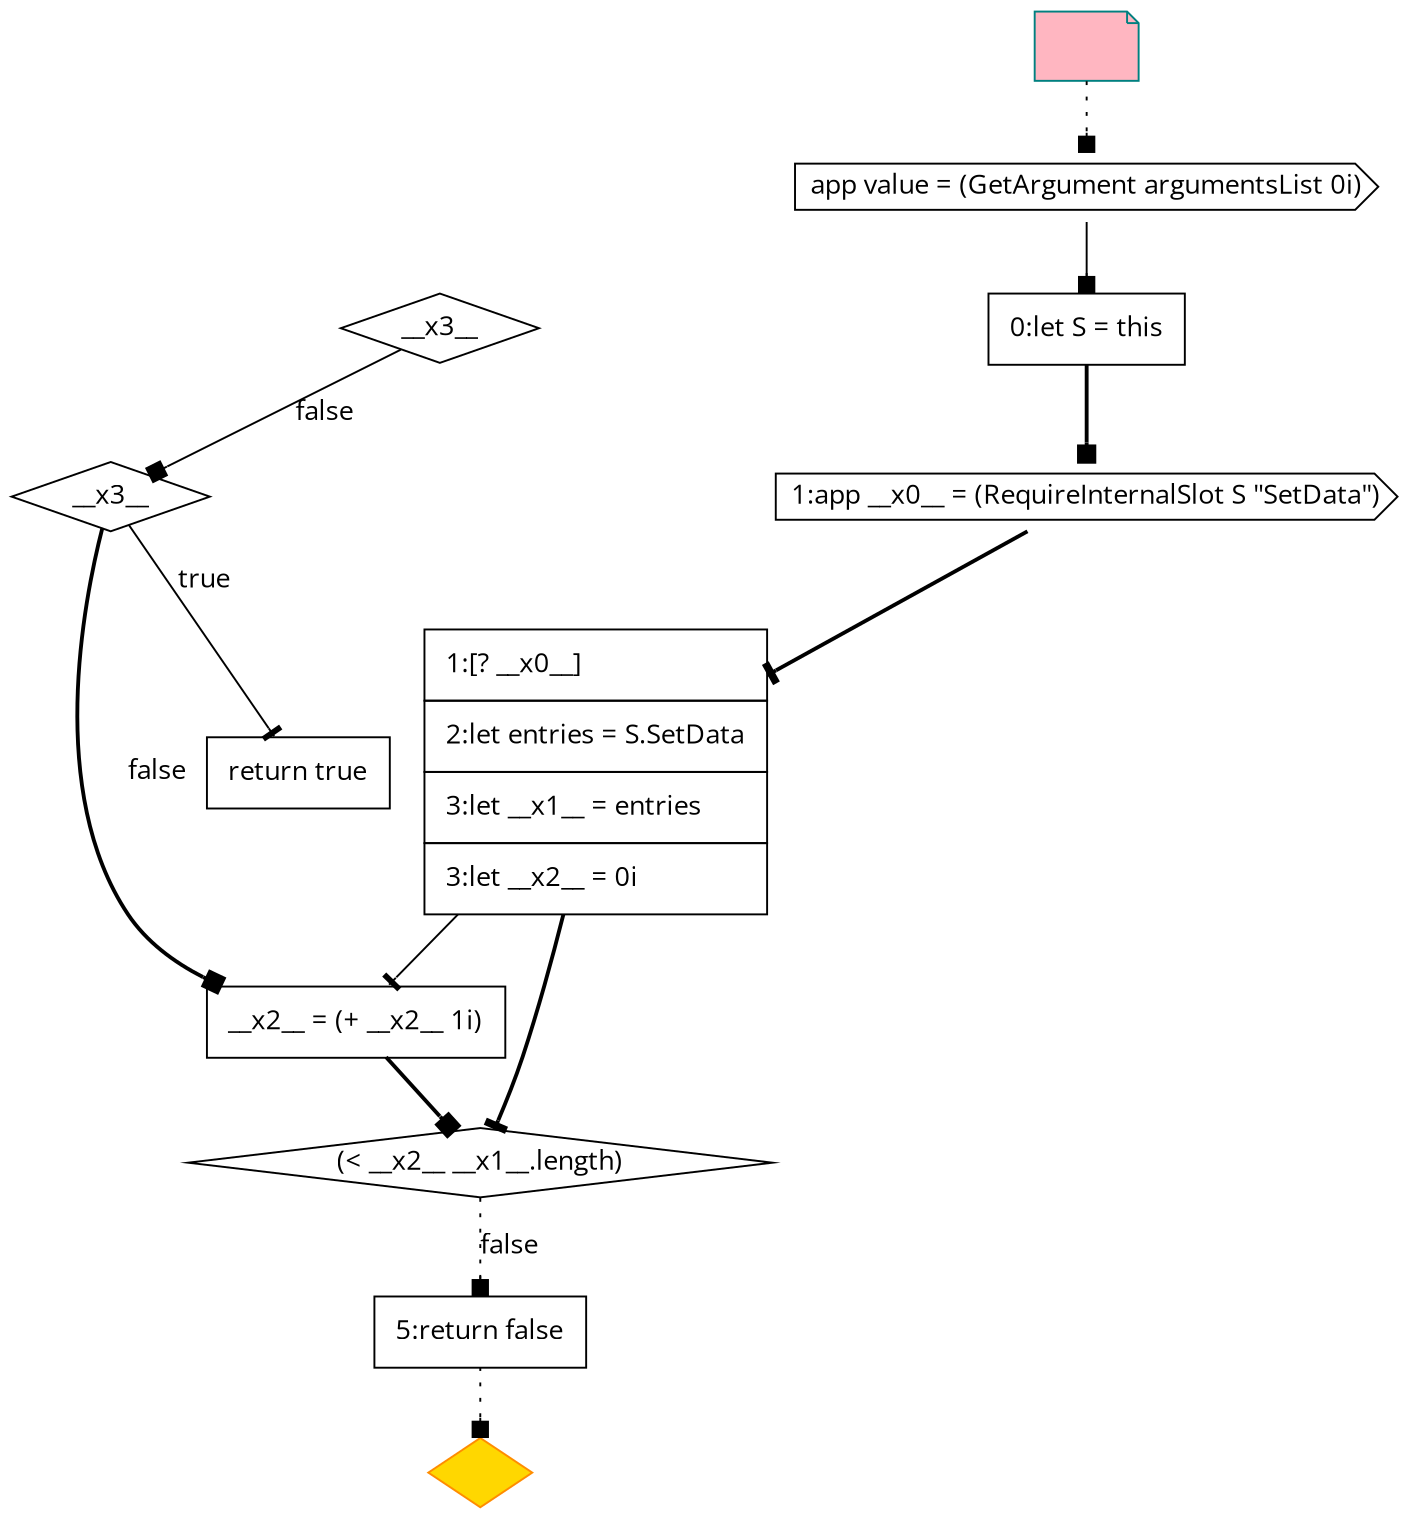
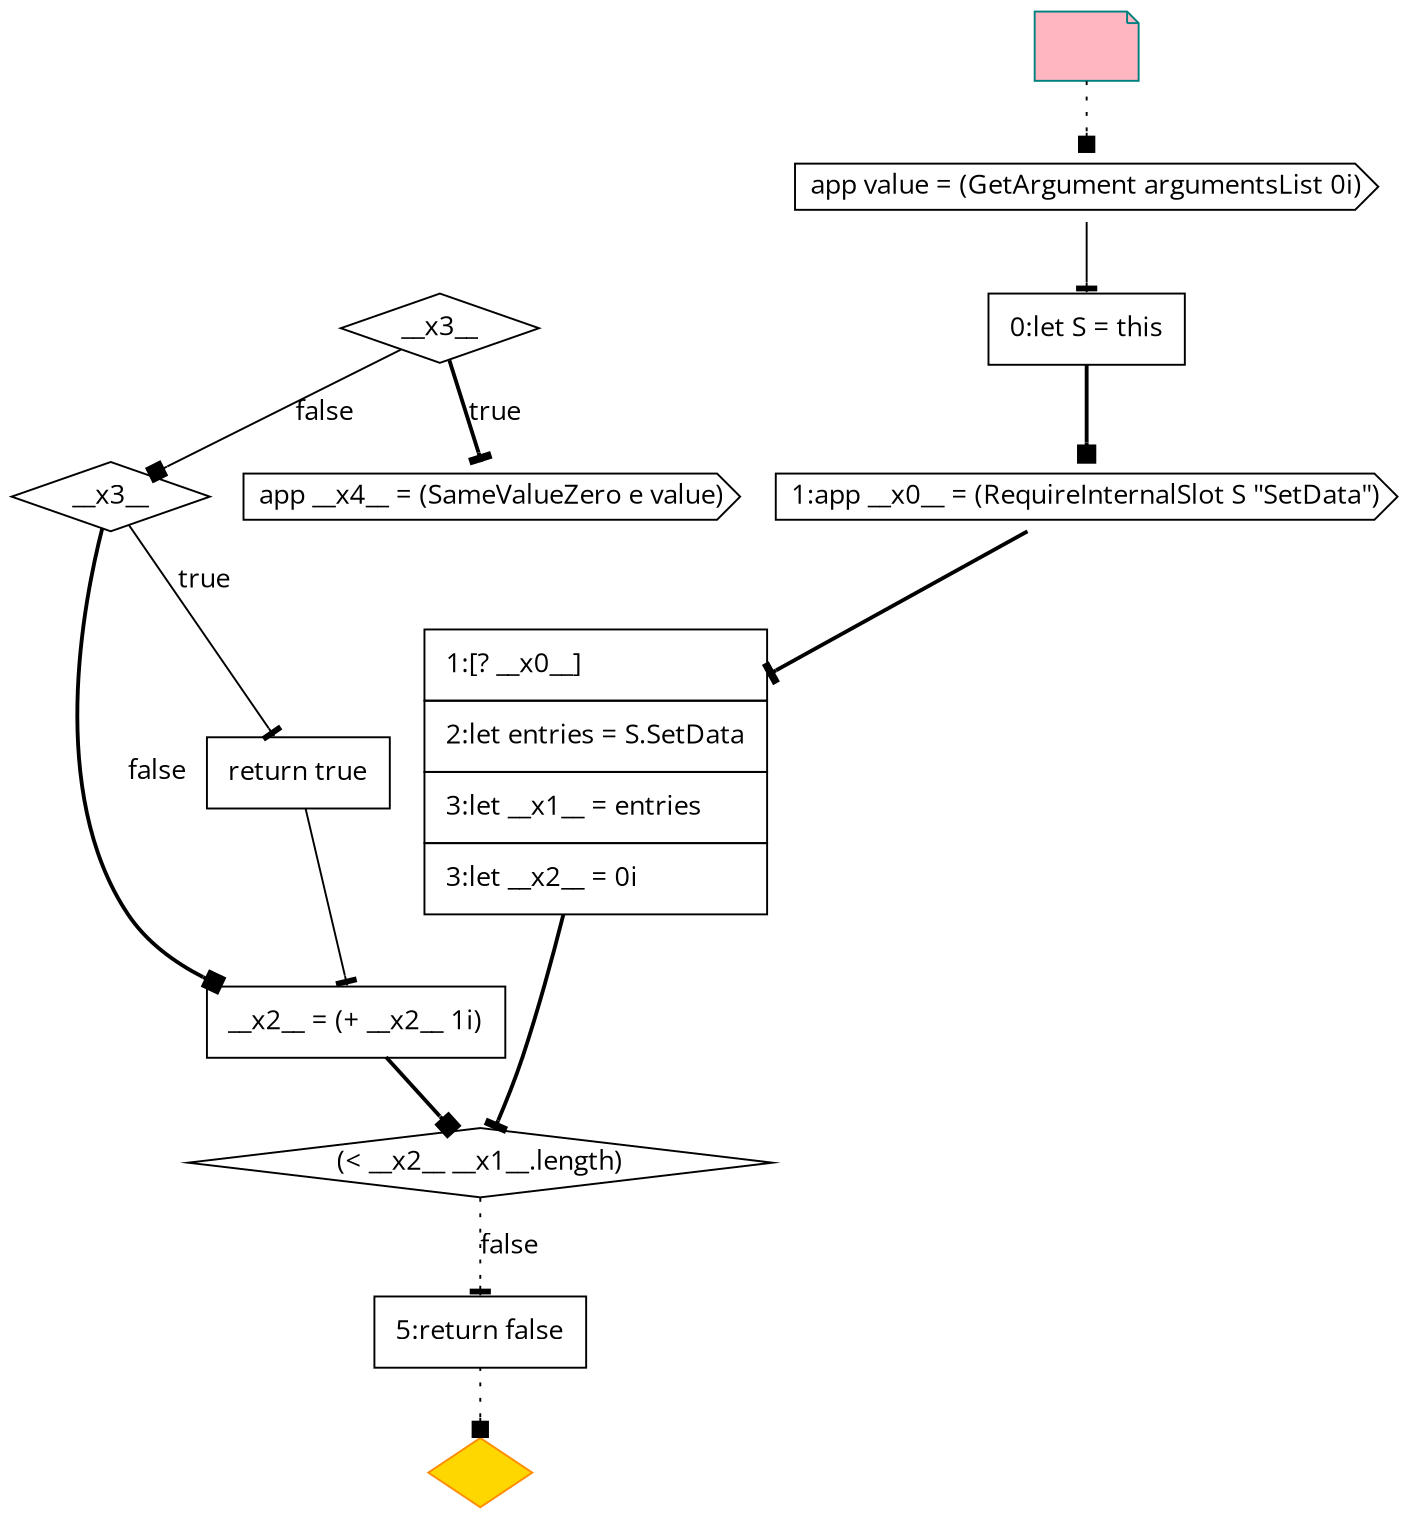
edge "app value = (GetArgument argumentsList 0i)" -> "0:let S = this": arrowhead box -> tee
node "app __x4__ = (SameValueZero e value)": added
edge "1:[? __x0__]" -> "__x2__ = (+ __x2__ 1i)": now "return true" -> "__x2__ = (+ __x2__ 1i)"
edge "(< __x2__ __x1__.length)" -> "5:return false": arrowhead box -> tee
